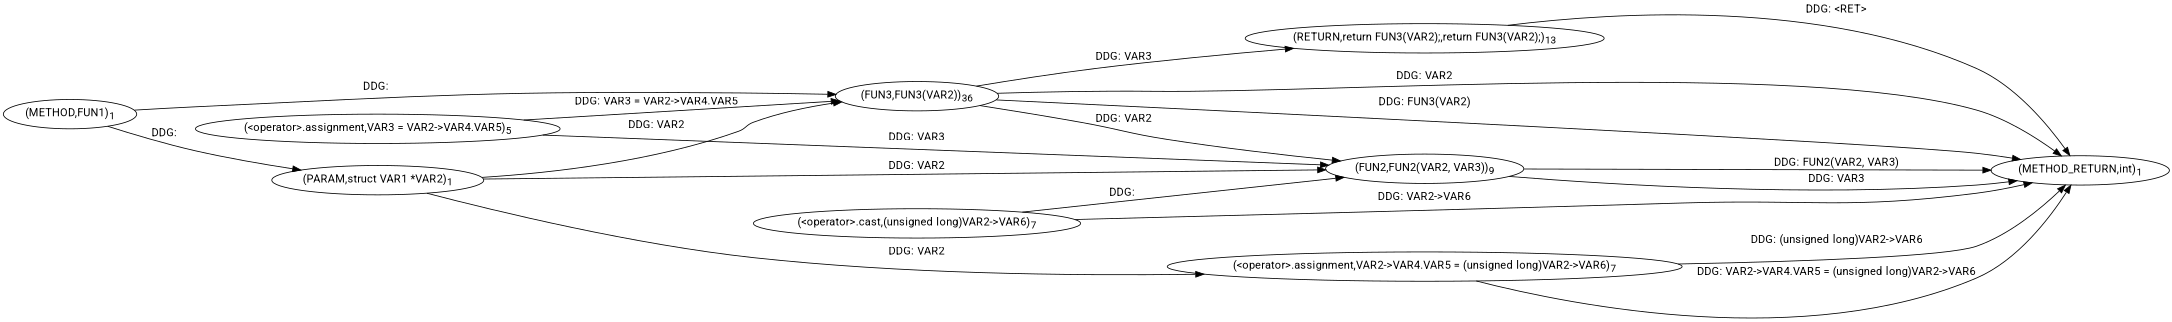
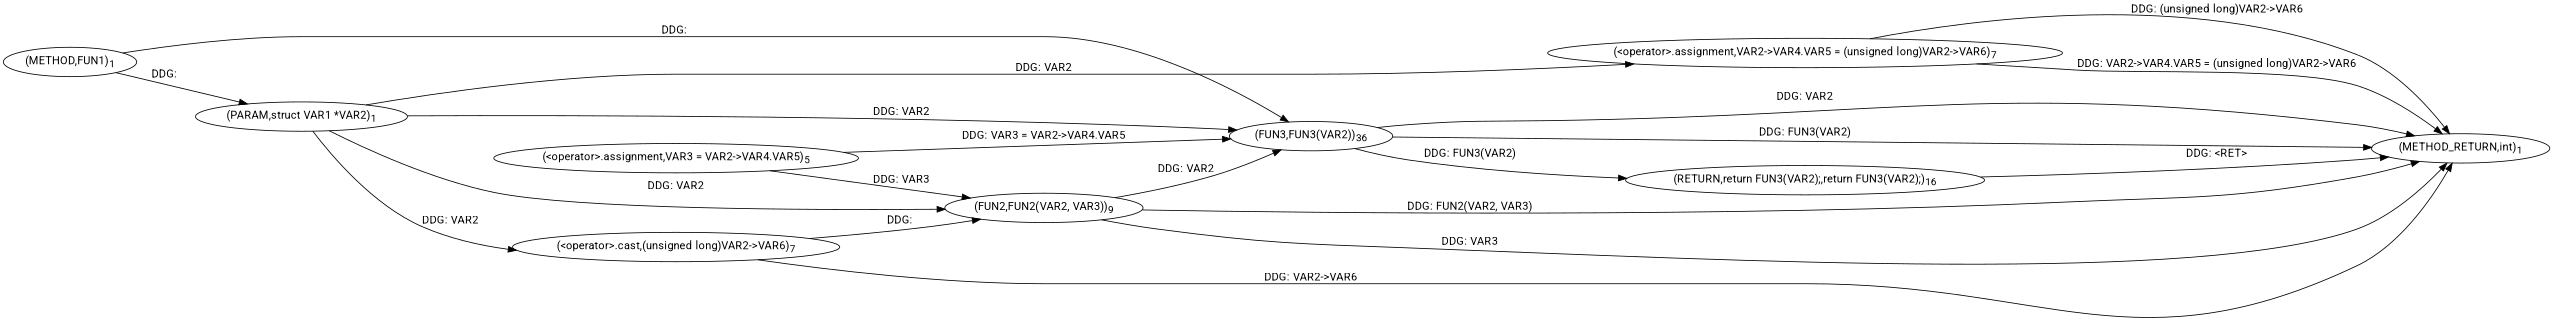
node "(RETURN,return FUN3(VAR2);,return FUN3(VAR2);)": text "13" -> "16"
edge "(FUN3,FUN3(VAR2))" -> "(RETURN,return FUN3(VAR2);,return FUN3(VAR2);)": label "DDG: VAR3" -> "DDG: FUN3(VAR2)"
edge "(FUN3,FUN3(VAR2))" -> "(FUN2,FUN2(VAR2, VAR3))": reversed
edge "(PARAM,struct VAR1 *VAR2)" -> "(<operator>.cast,(unsigned long)VAR2->VAR6)": added, label "DDG: VAR2"
